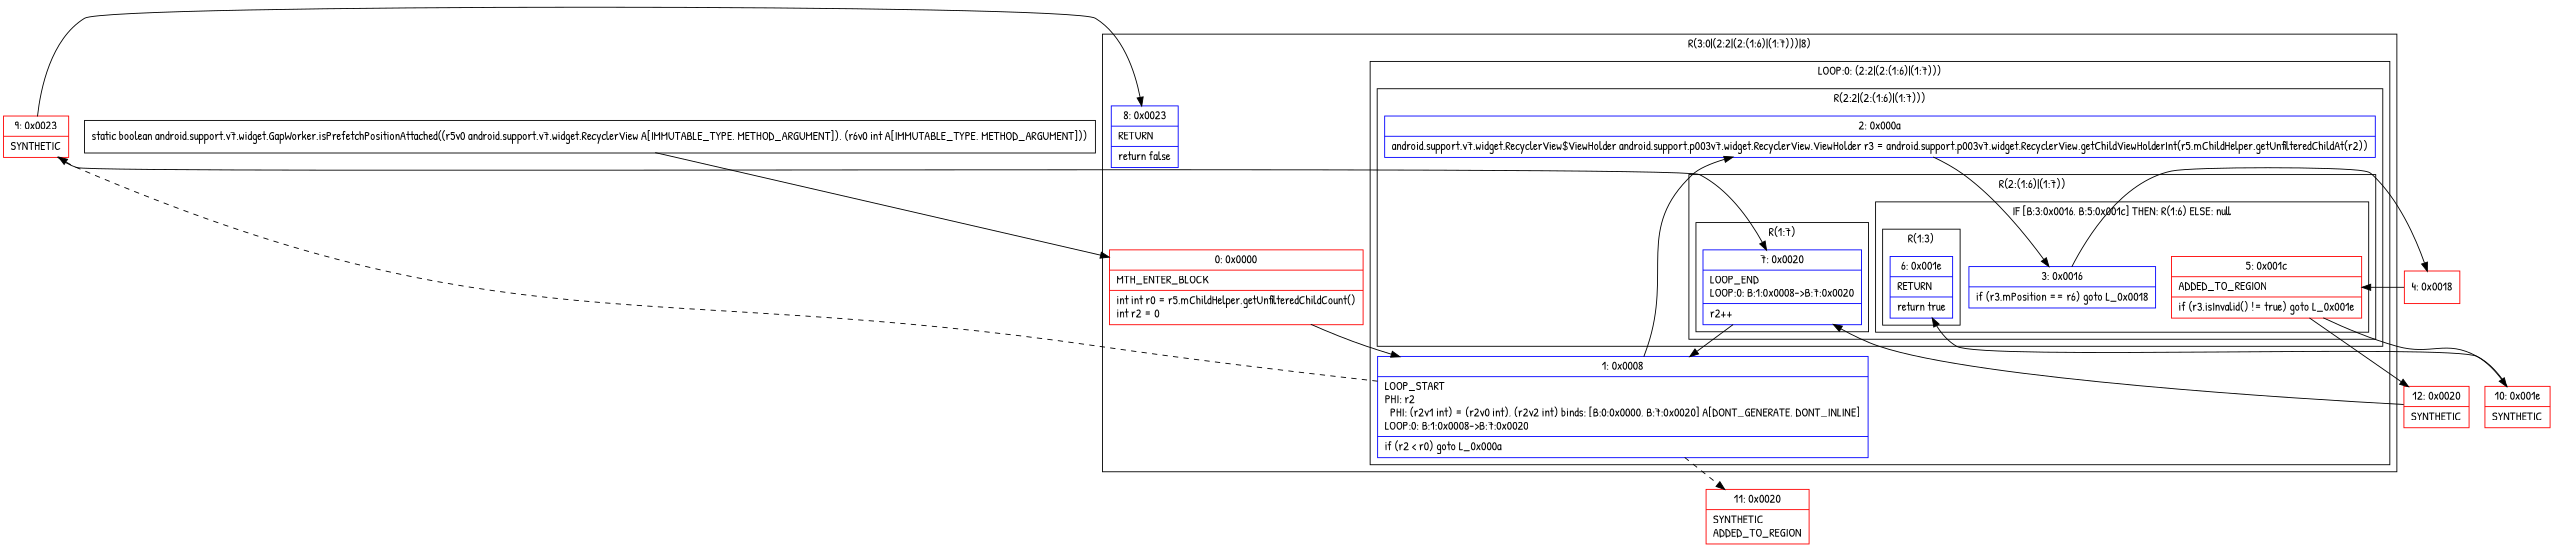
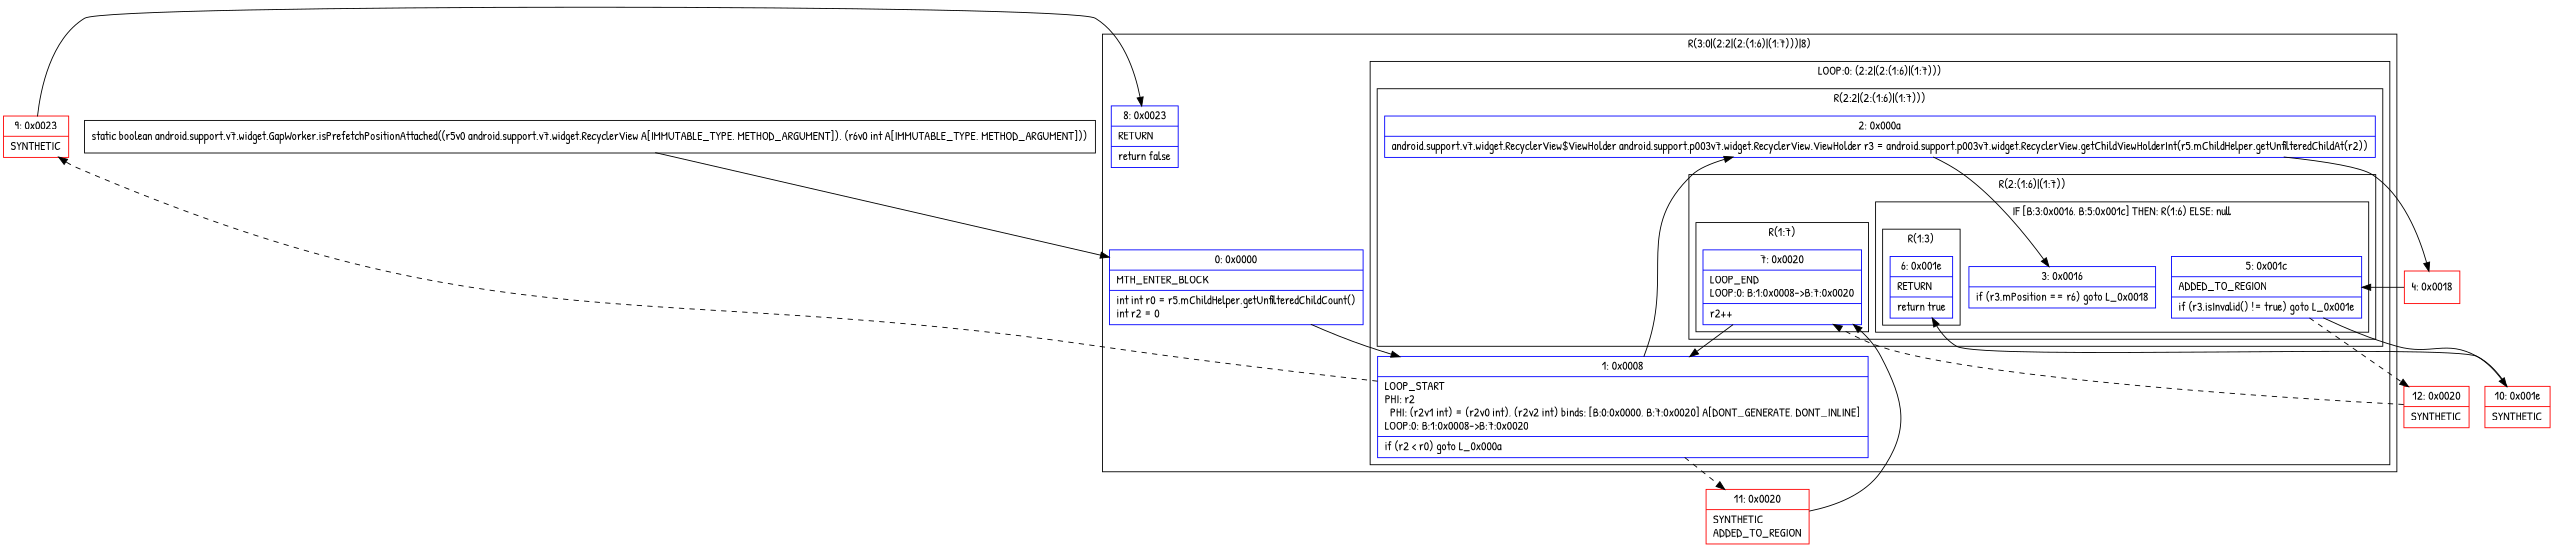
edge "3: 0x0016" -> "4: 0x0018": now "2: 0x000a" -> "4: 0x0018"
edge "9: 0x0023" -> "7: 0x0020": now "11: 0x0020" -> "7: 0x0020"
node "0: 0x0000": color red -> blue
node "5: 0x001c": color red -> blue
edge "5: 0x001c" -> "12: 0x0020": style solid -> dashed
edge "12: 0x0020" -> "7: 0x0020": style solid -> dashed
